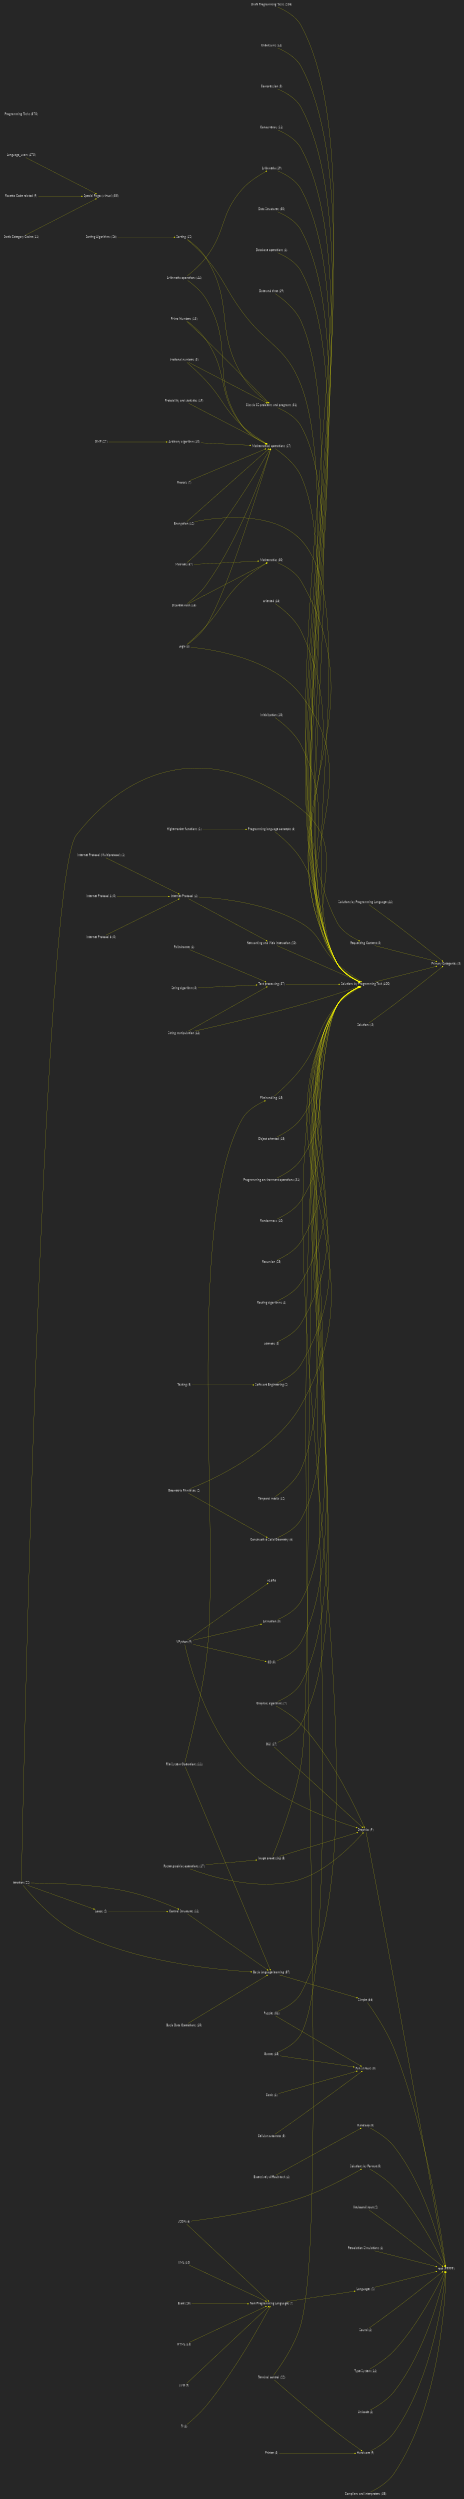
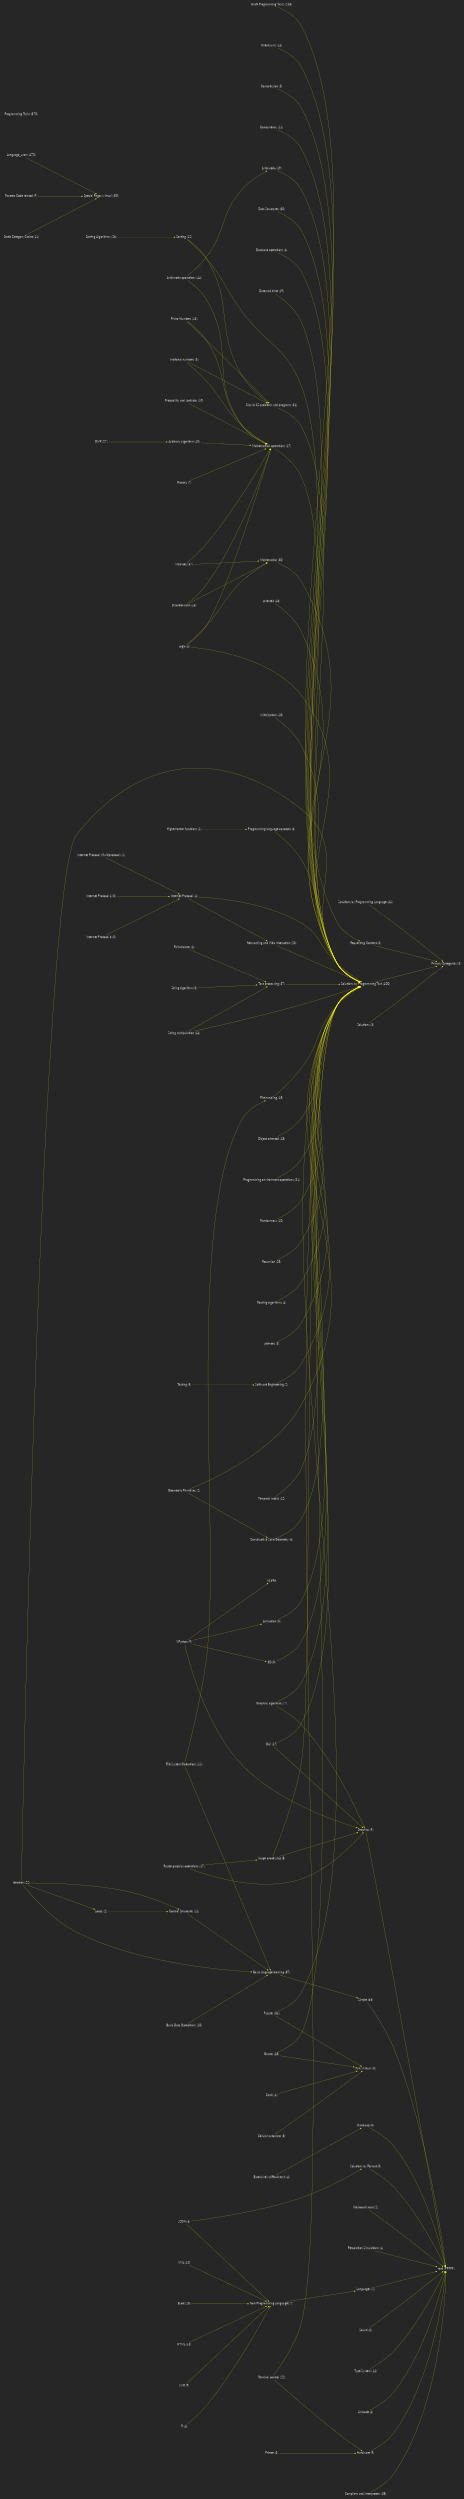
node "Encryption (12)": removed
